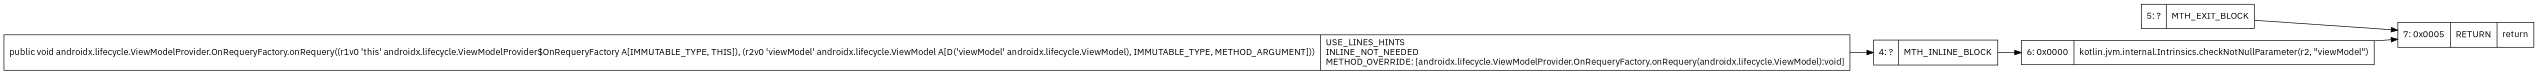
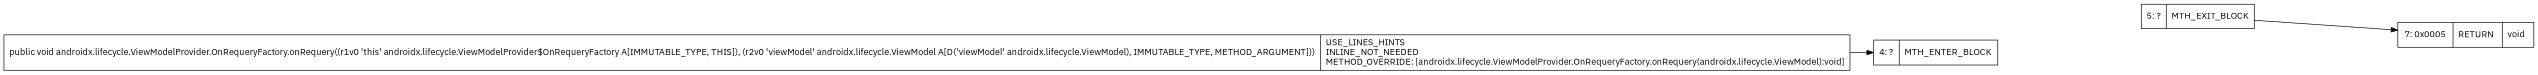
node "7: 0x0005": text "return" -> "void"
node "4: ?": text "MTH_INLINE_BLOCK" -> "MTH_ENTER_BLOCK"
node "6: 0x0000": removed
